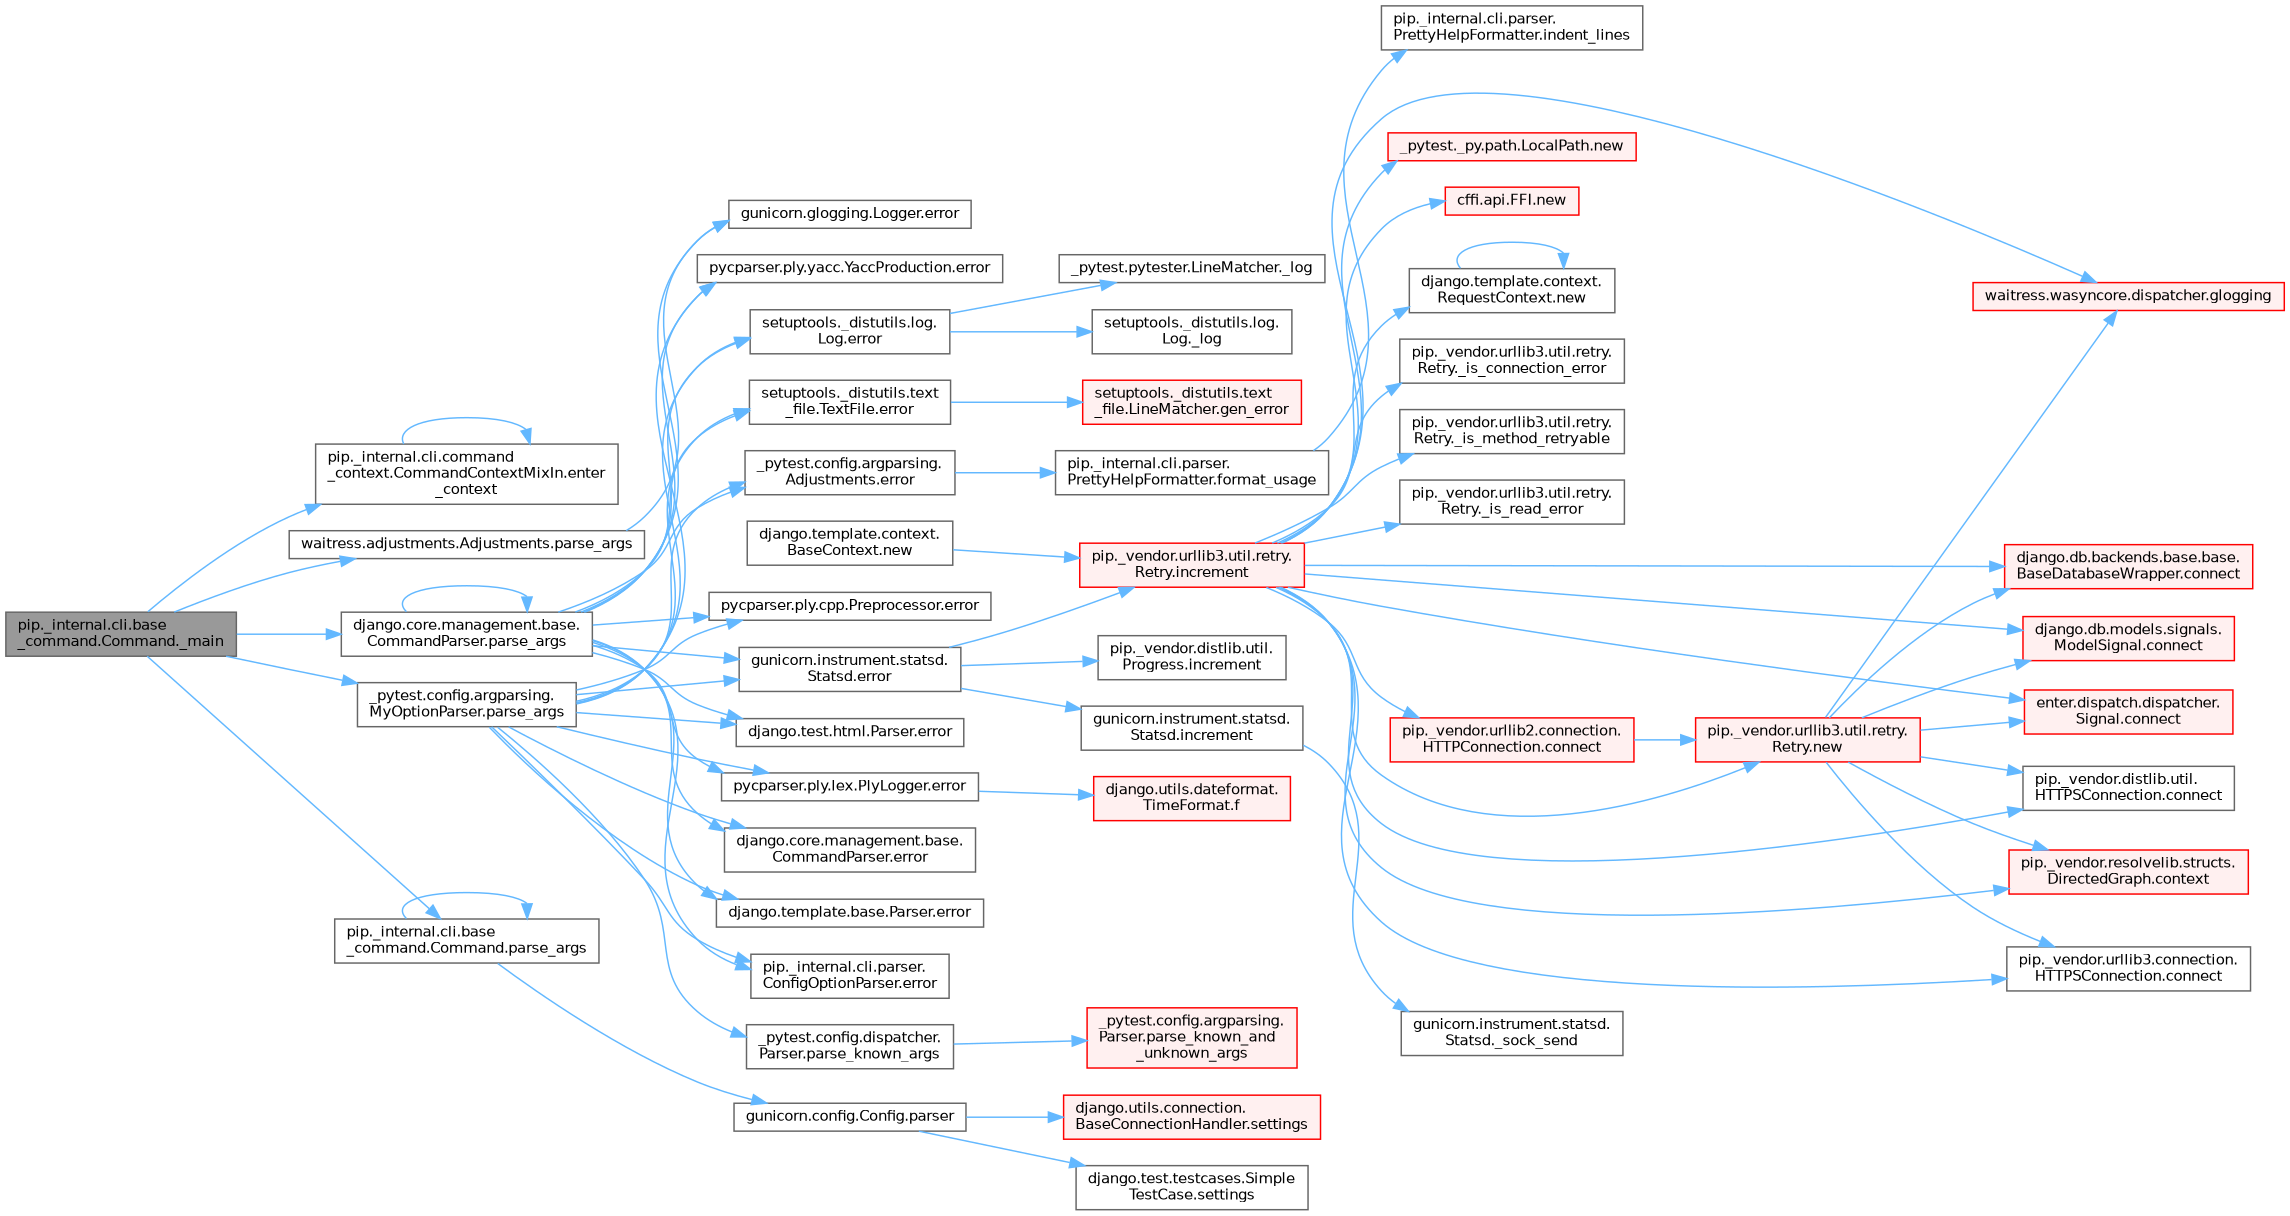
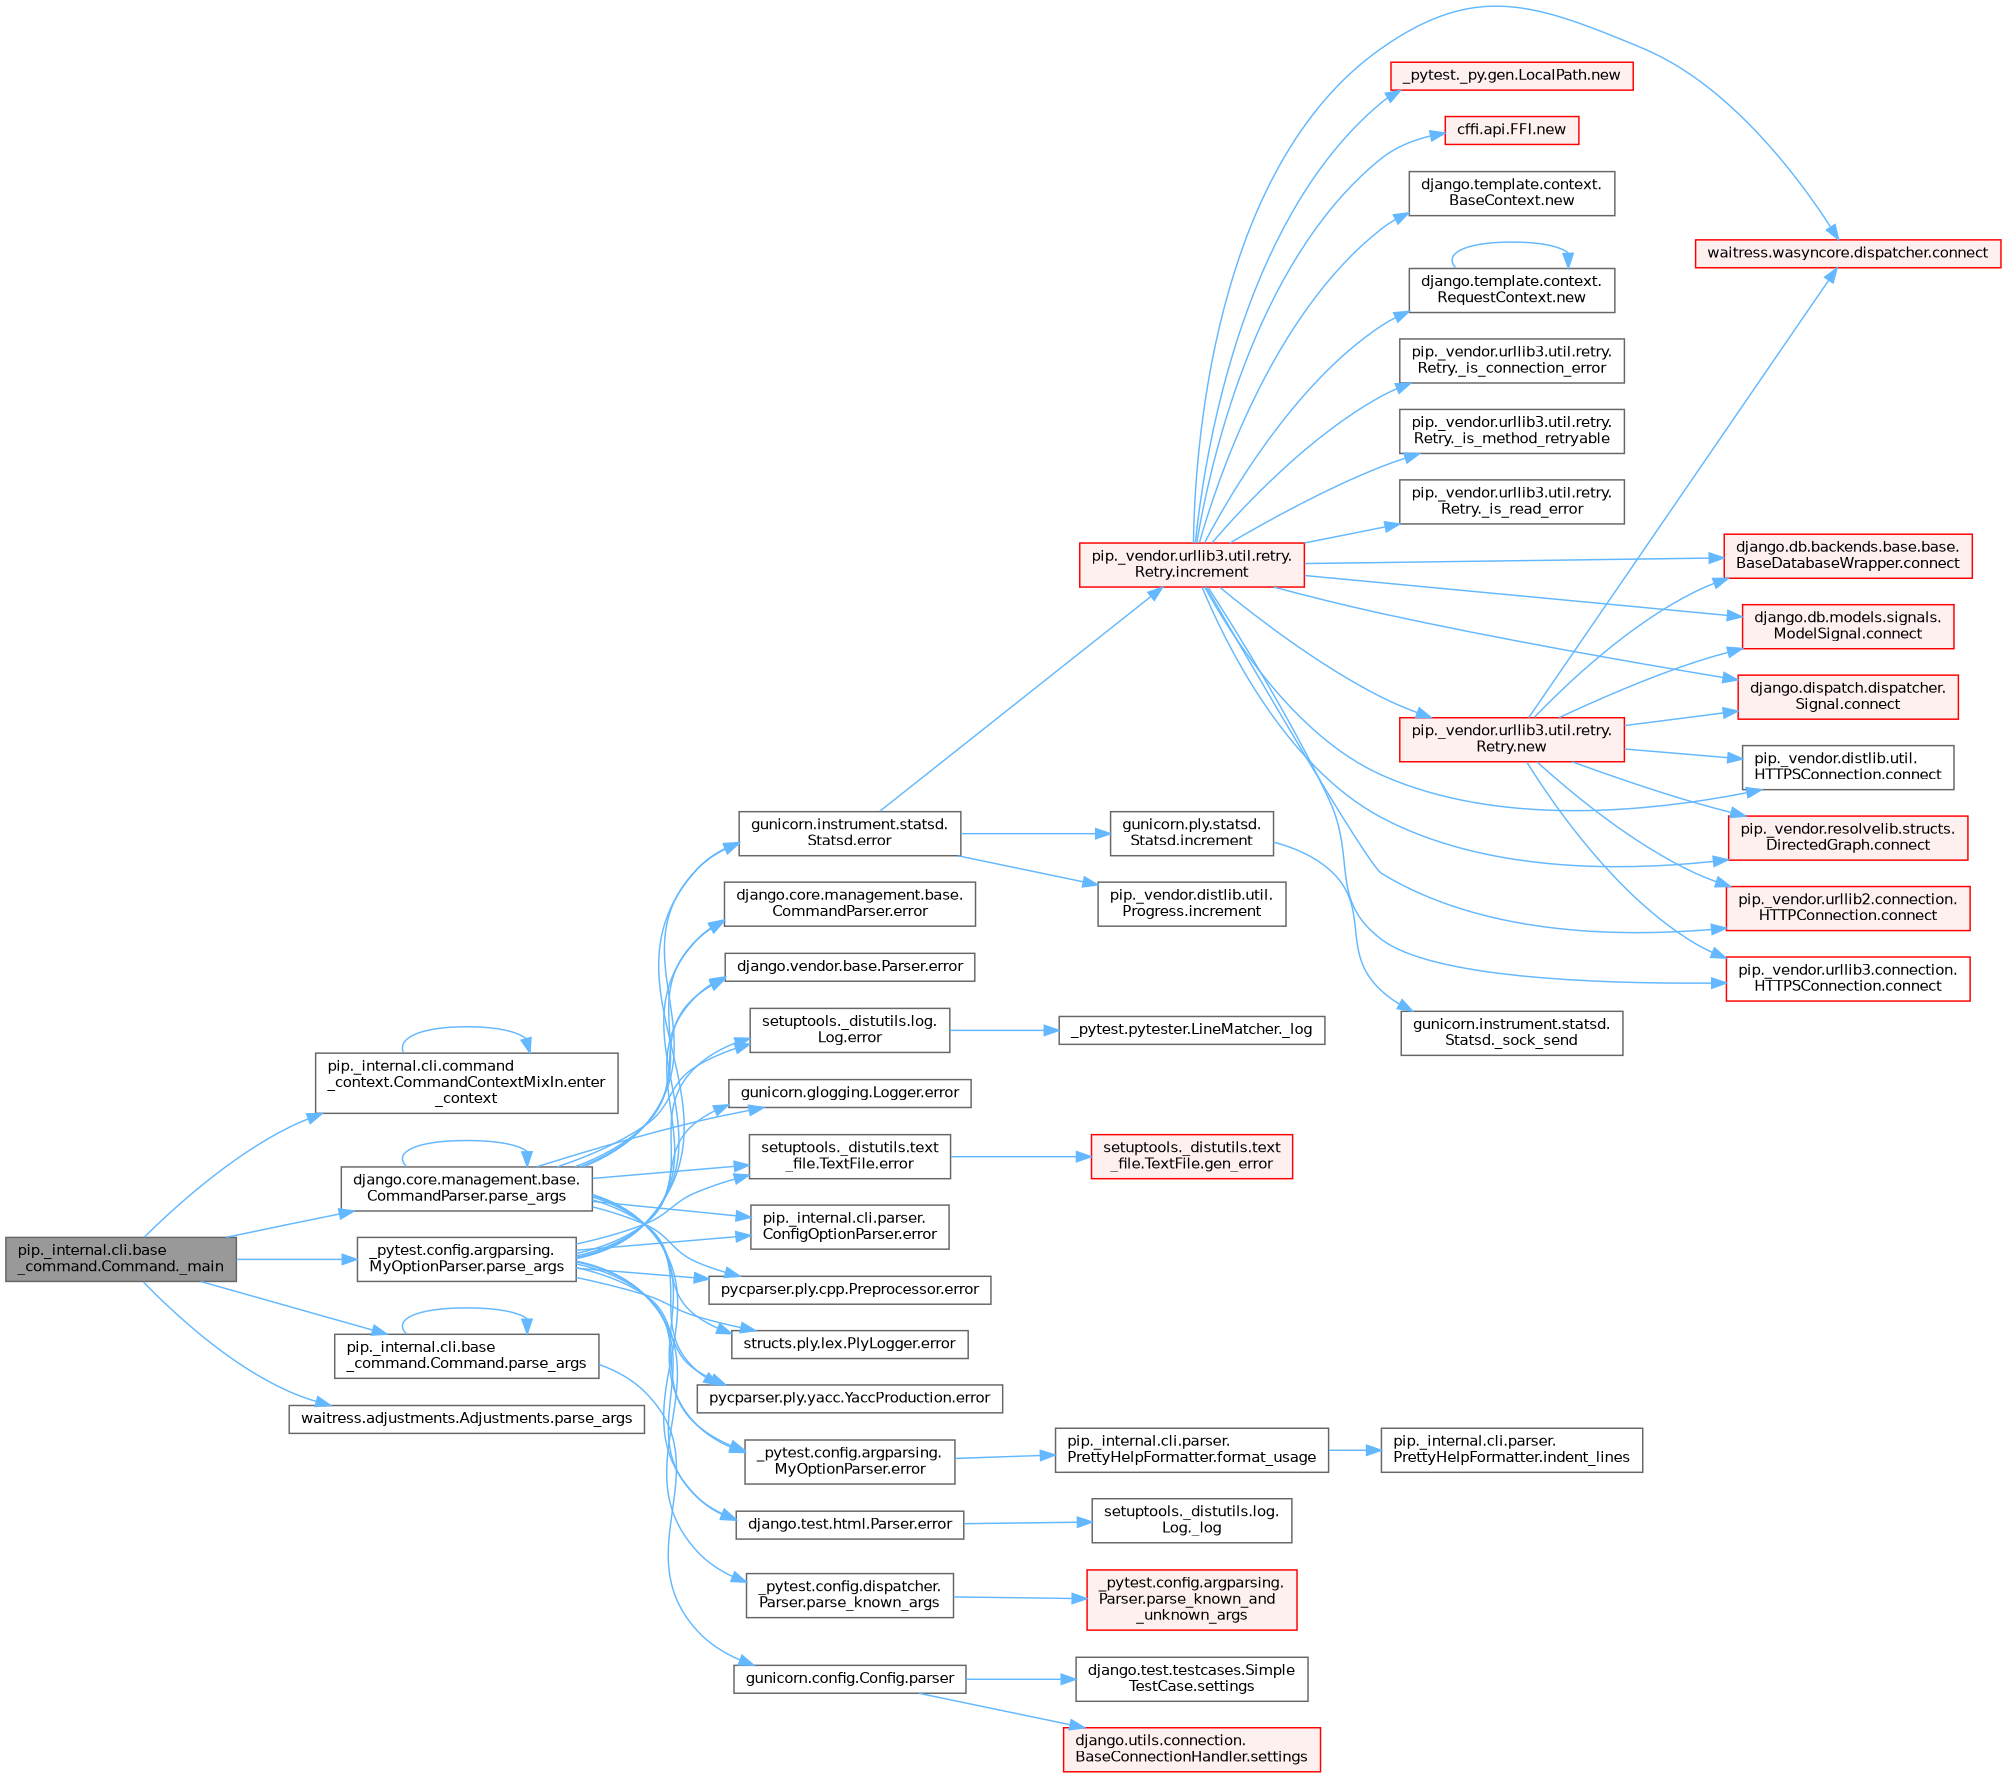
node "_pytest._py.path.LocalPath.new": label "_pytest._py.path.LocalPath.new" -> "_pytest._py.gen.LocalPath.new"
node "waitress.wasyncore.dispatcher.glogging": label "waitress.wasyncore.dispatcher.glogging" -> "waitress.wasyncore.dispatcher.connect"
edge "setuptools._distutils.log. Log.error" -> "setuptools._distutils.log. Log._log": now "django.test.html.Parser.error" -> "setuptools._distutils.log. Log._log"
edge "waitress.adjustments.Adjustments.parse_args" -> "gunicorn.glogging.Logger.error": now "_pytest.config.argparsing. MyOptionParser.parse_args" -> "gunicorn.glogging.Logger.error"
node "setuptools._distutils.text _file.LineMatcher.gen_error": label "setuptools._distutils.text _file.LineMatcher.gen_error" -> "setuptools._distutils.text _file.TextFile.gen_error"
node "_pytest.config.argparsing. Adjustments.error": label "_pytest.config.argparsing. Adjustments.error" -> "_pytest.config.argparsing. MyOptionParser.error"
edge "django.template.context. BaseContext.new" -> "pip._vendor.urllib3.util.retry. Retry.increment": reversed
node "enter.dispatch.dispatcher. Signal.connect": label "enter.dispatch.dispatcher. Signal.connect" -> "django.dispatch.dispatcher. Signal.connect"
node "gunicorn.instrument.statsd. Statsd.increment": label "gunicorn.instrument.statsd. Statsd.increment" -> "gunicorn.ply.statsd. Statsd.increment"
edge "pip._vendor.urllib2.connection. HTTPConnection.connect" -> "pip._vendor.urllib3.util.retry. Retry.new": reversed
node "pycparser.ply.lex.PlyLogger.error": label "pycparser.ply.lex.PlyLogger.error" -> "structs.ply.lex.PlyLogger.error"
node "django.utils.dateformat. TimeFormat.f": removed
node "pip._vendor.resolvelib.structs. DirectedGraph.context": label "pip._vendor.resolvelib.structs. DirectedGraph.context" -> "pip._vendor.resolvelib.structs. DirectedGraph.connect"
node "django.template.base.Parser.error": label "django.template.base.Parser.error" -> "django.vendor.base.Parser.error"
node "pip._vendor.urllib3.connection. HTTPSConnection.connect": color grey40 -> red
